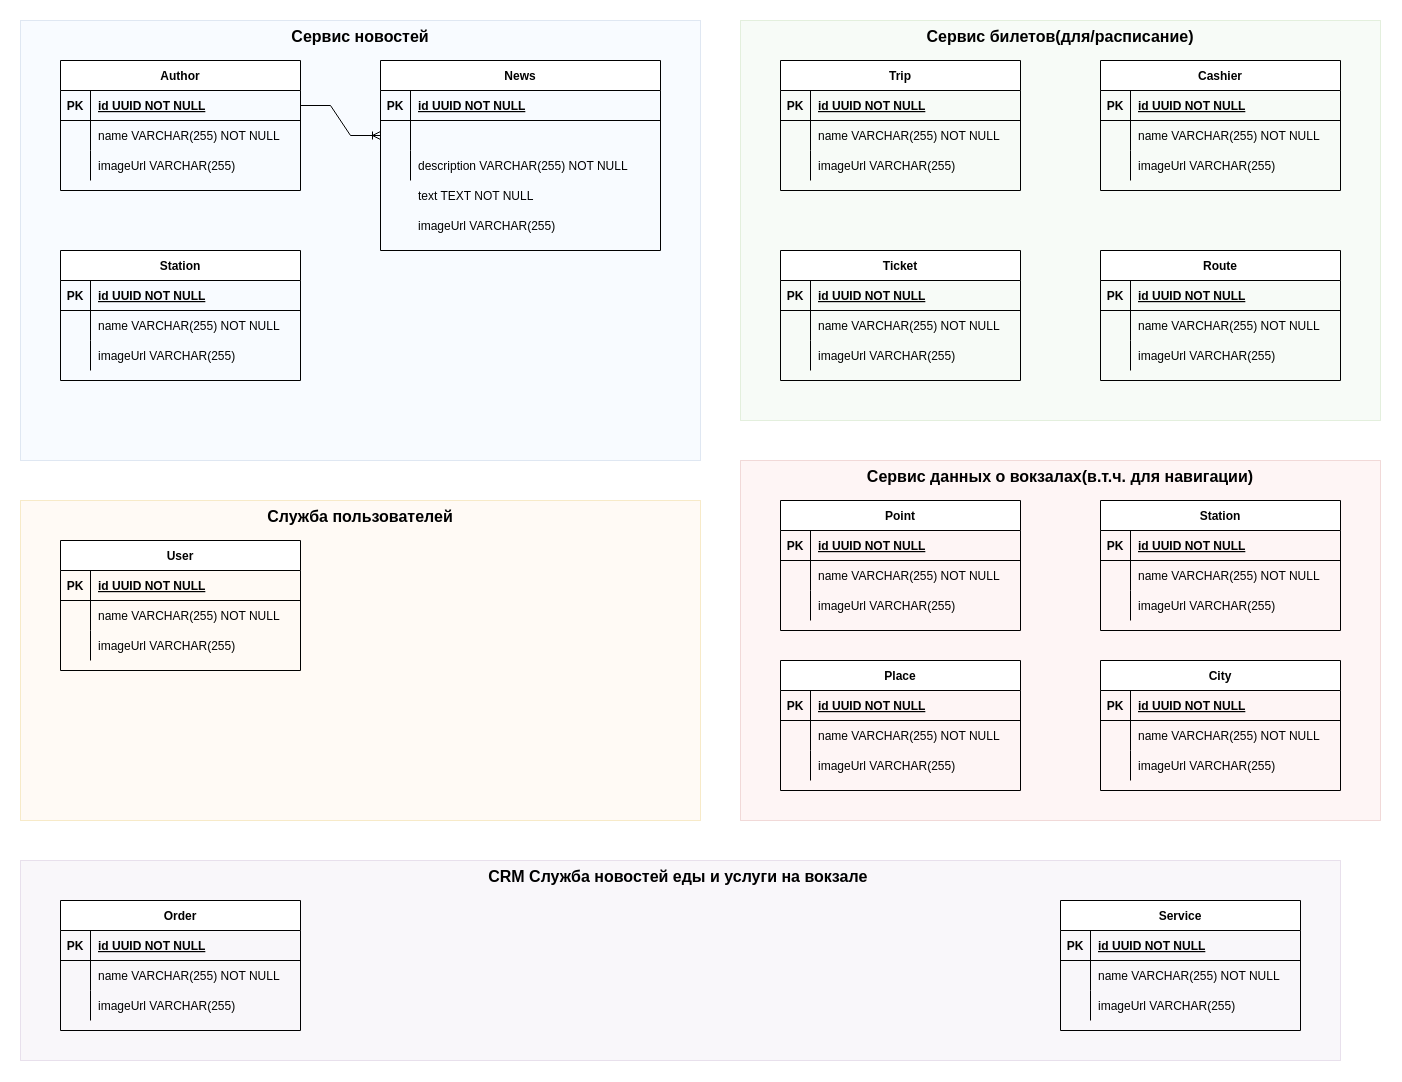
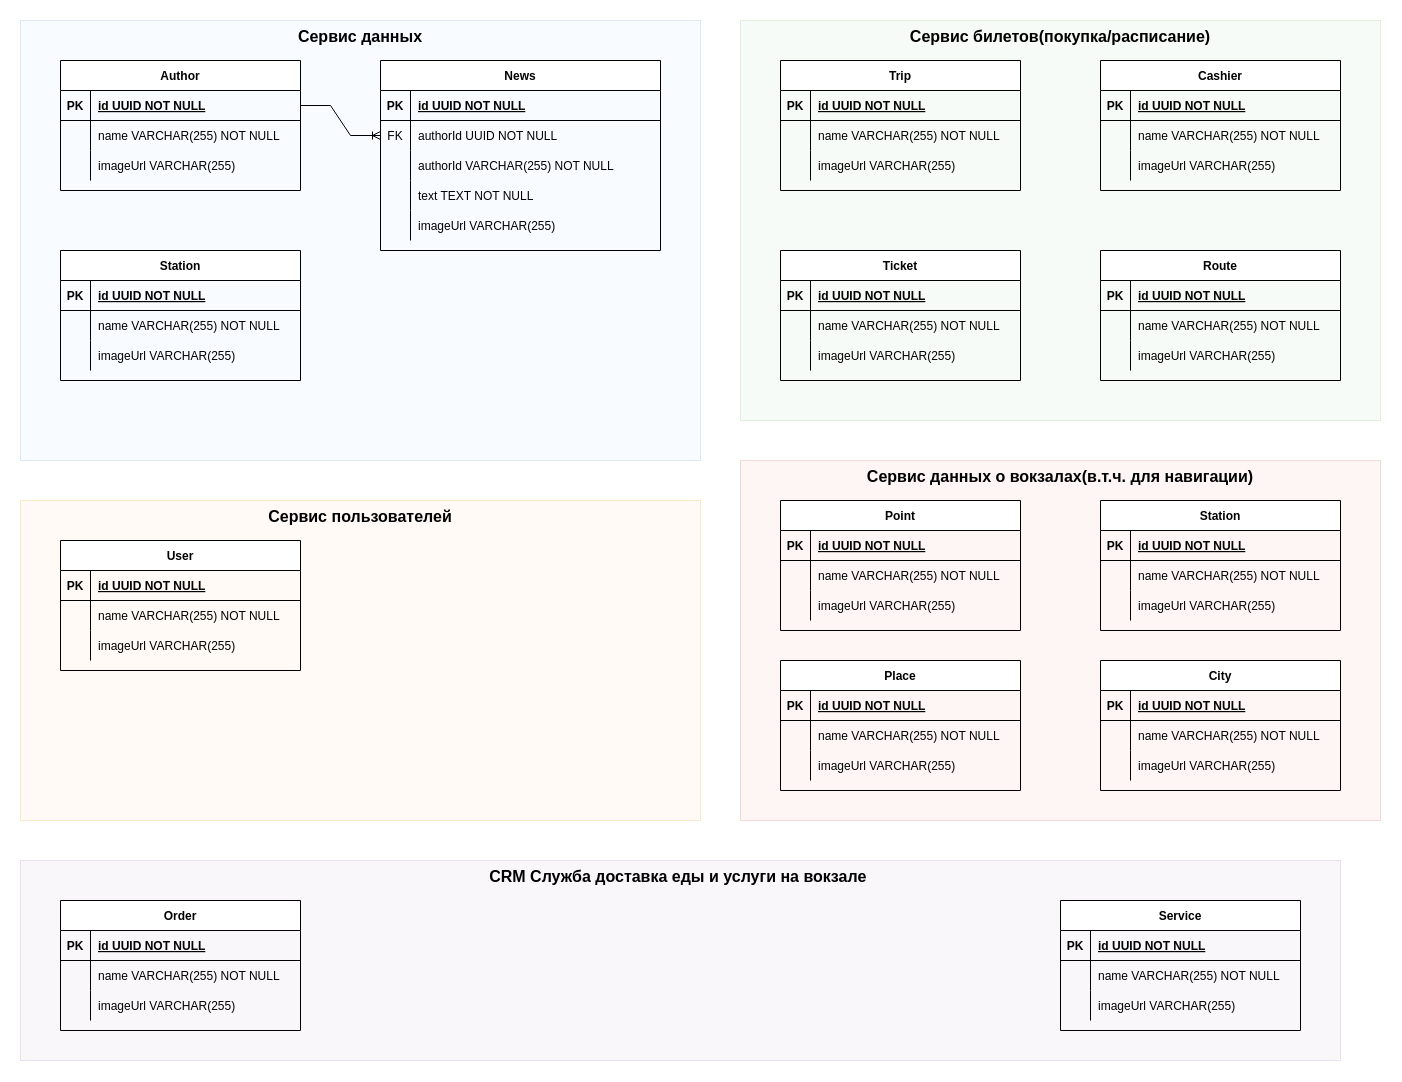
node "Сервис новостей": label "Сервис новостей" -> "Сервис данных"
node "Сервис билетов(для/расписание)": label "Сервис билетов(для/расписание)" -> "Сервис билетов(покупка/расписание)"
node "FK": added
node "authorId UUID NOT NULL": added
node "description VARCHAR(255) NOT NULL": label "description VARCHAR(255) NOT NULL" -> "authorId VARCHAR(255) NOT NULL"
node "Служба пользователей": label "Служба пользователей" -> "Сервис пользователей"
node "CRM Служба новостей еды и услуги на вокзале": label "CRM Служба новостей еды и услуги на вокзале" -> "CRM Служба доставка еды и услуги на вокзале"
